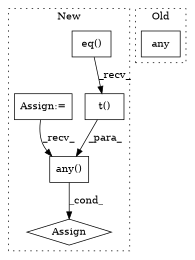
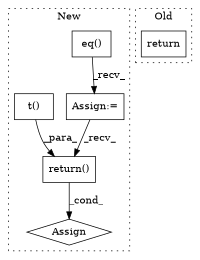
node "any": label "any" -> "return"
edge "eq()" -> "t()": now "eq()" -> "Assign:="
node "any()": label "any()" -> "return()"
